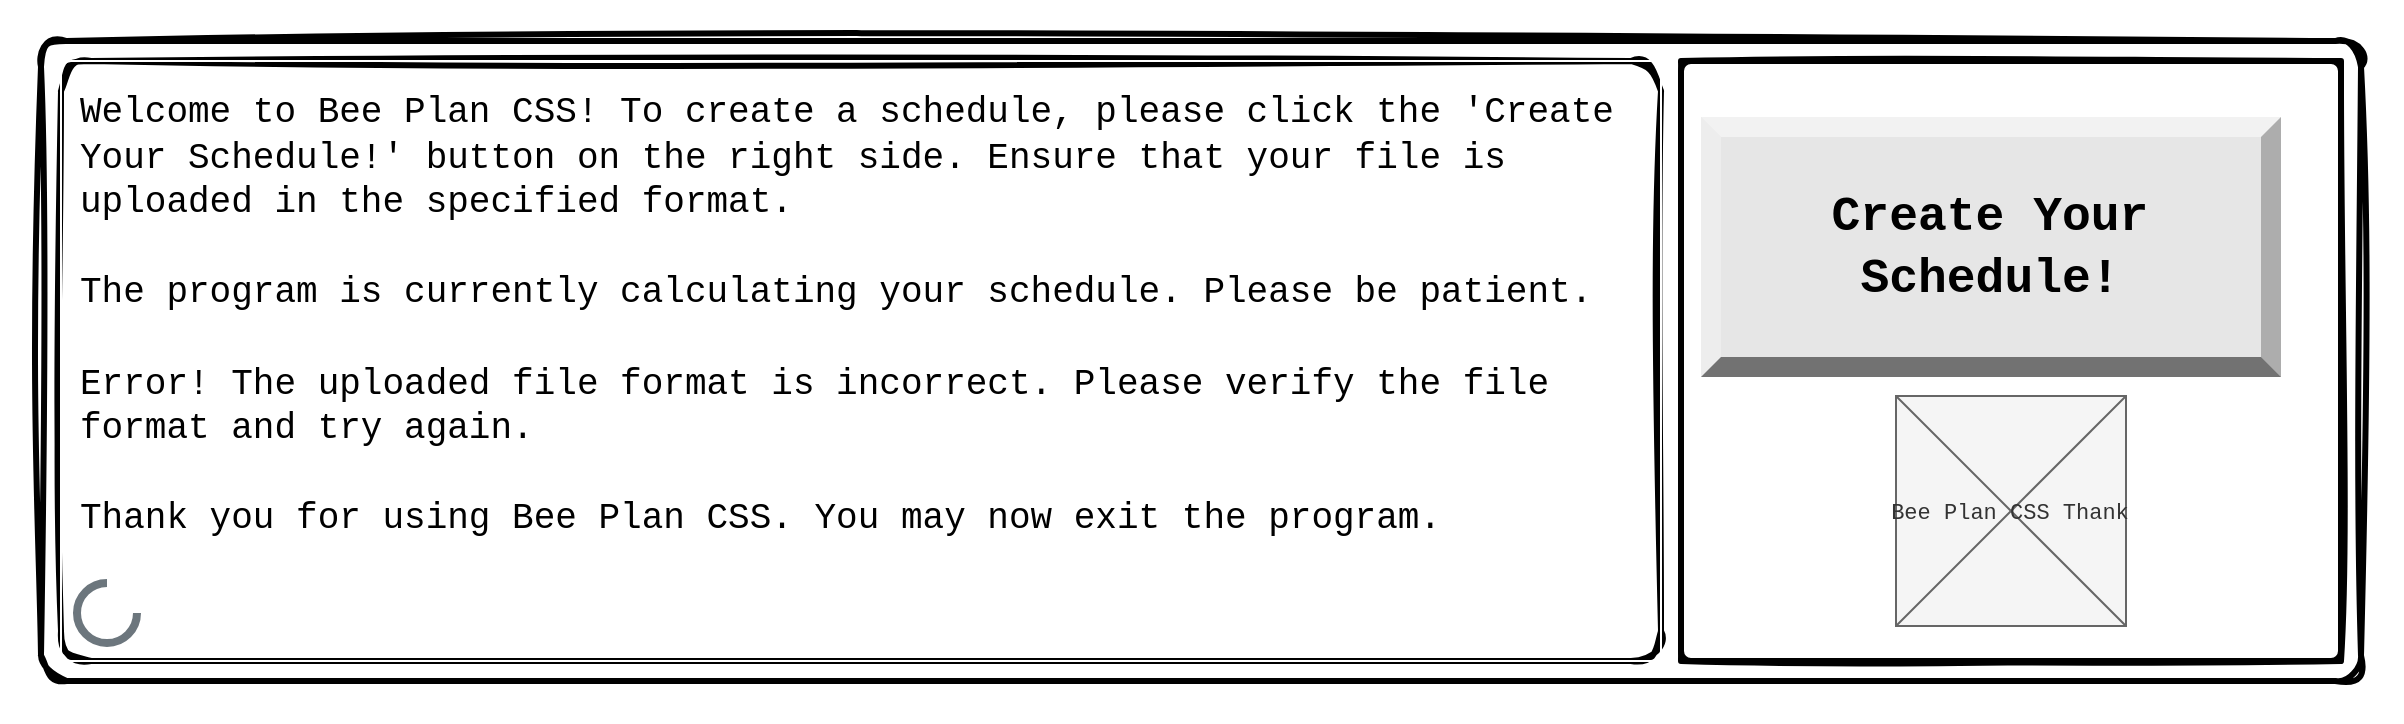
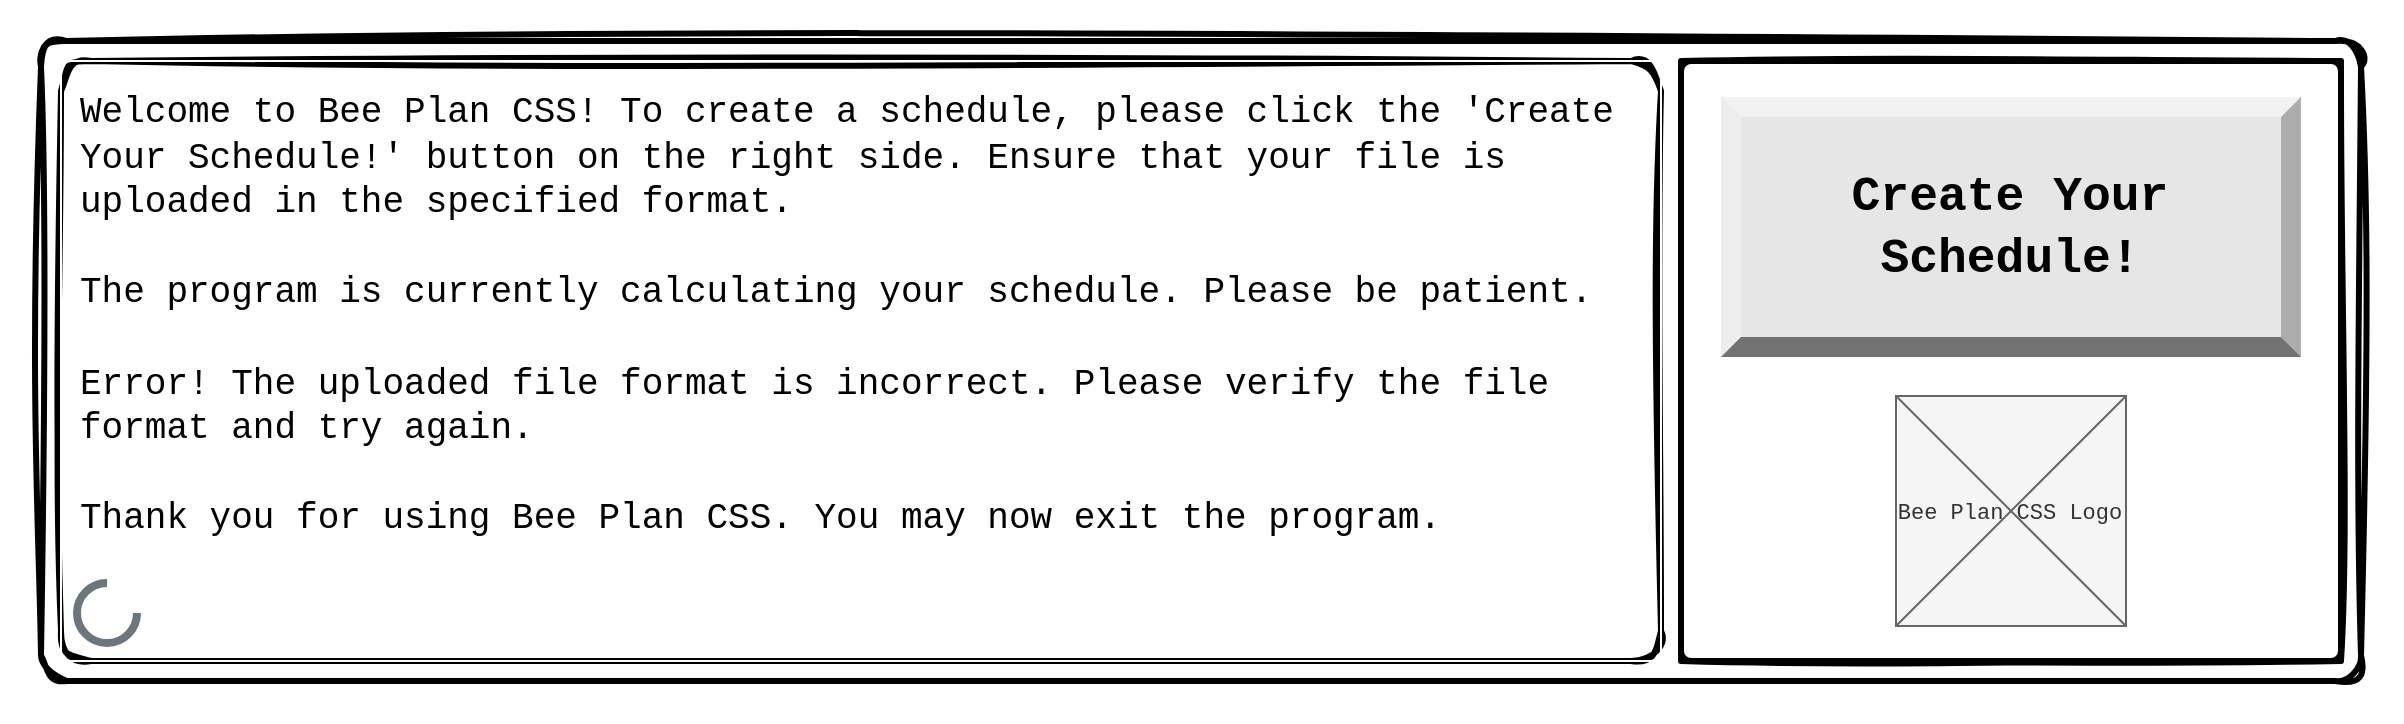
node "Create Your Schedule!": moved (1991, 247) -> (2011, 227)
node "Bee Plan CSS Thank": label "Bee Plan CSS Thank" -> "Bee Plan CSS Logo"
